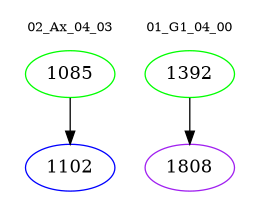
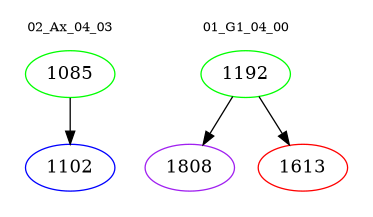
node "1392": label "1392" -> "1192"
node "1613": added
